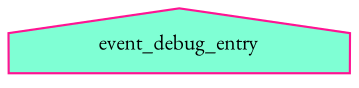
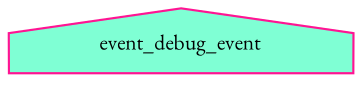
node "event_debug_entry": label "event_debug_entry" -> "event_debug_event"
